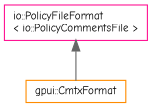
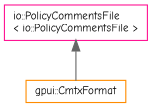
node "io::PolicyFileFormat < io::PolicyCommentsFile >": label "io::PolicyFileFormat < io::PolicyCommentsFile >" -> "io::PolicyCommentsFile < io::PolicyCommentsFile >"
